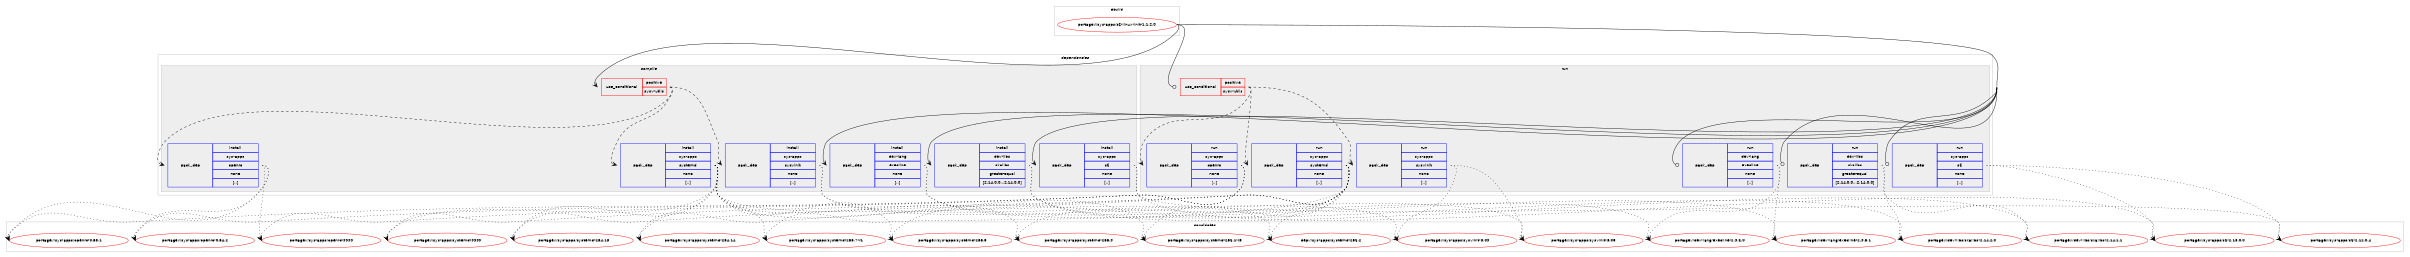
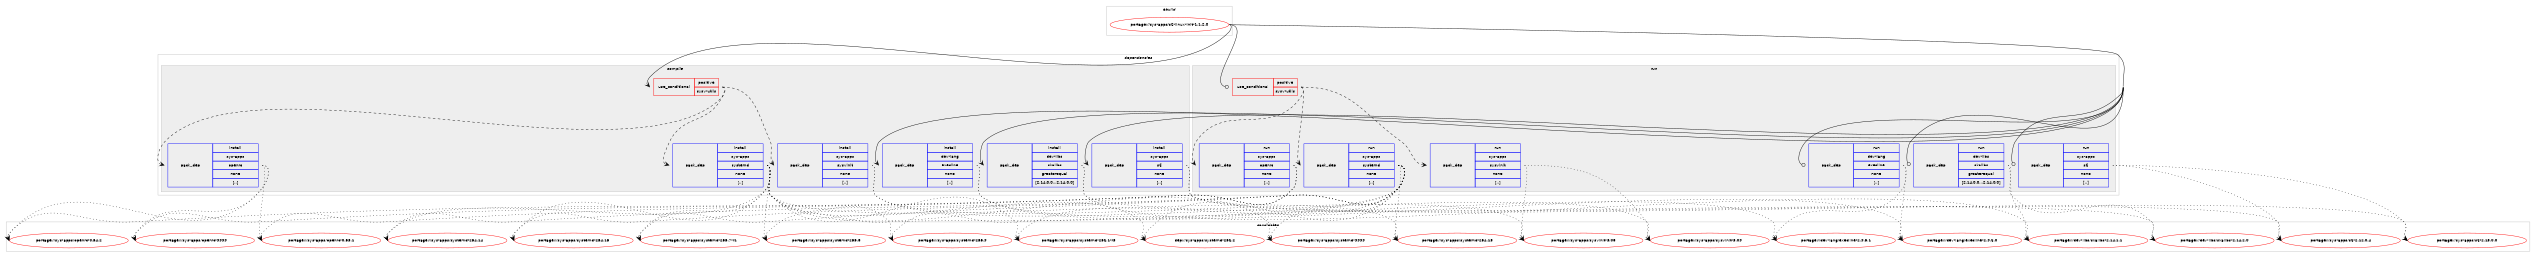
node "portage://sys-apps/systemd-254.15": added
